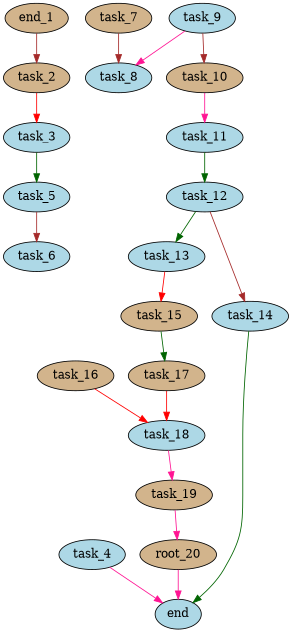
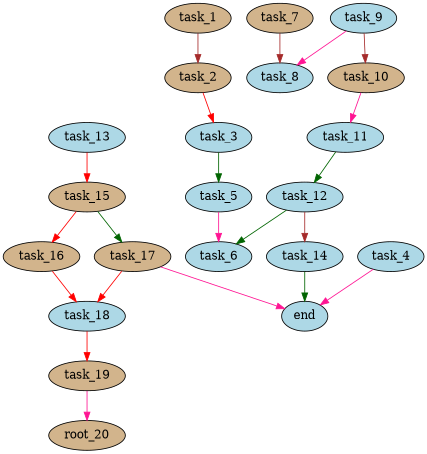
node "end_1": label "end_1" -> "task_1"
edge "task_5" -> "task_6": color brown -> deeppink
edge "task_12" -> "task_13": now "task_12" -> "task_6"
edge "task_15" -> "task_16": added
edge "task_18" -> "task_19": color deeppink -> red
edge "root_20" -> "end": now "task_17" -> "end"
